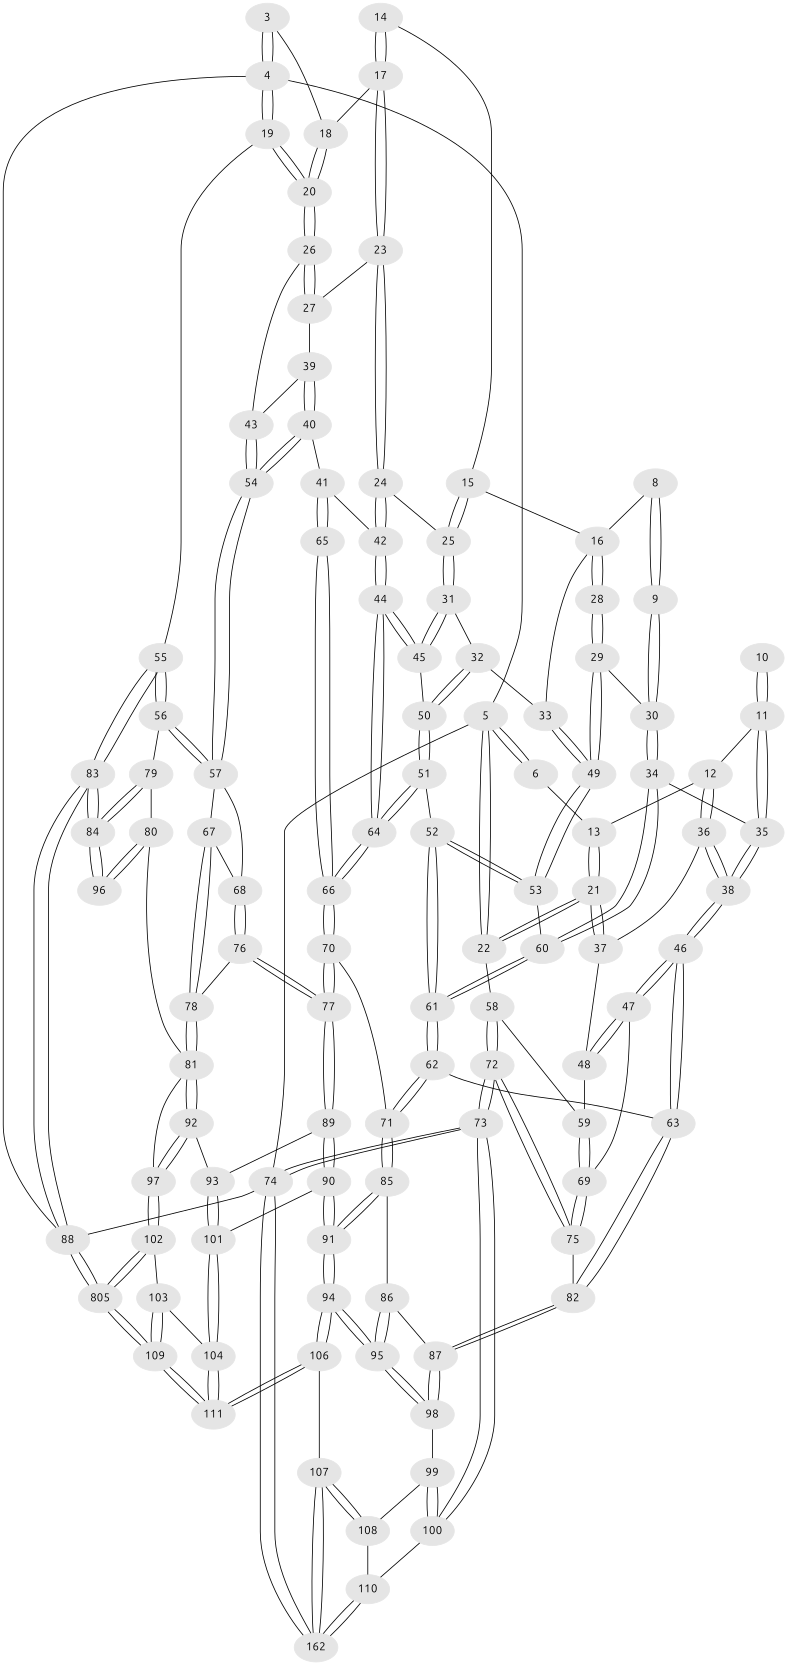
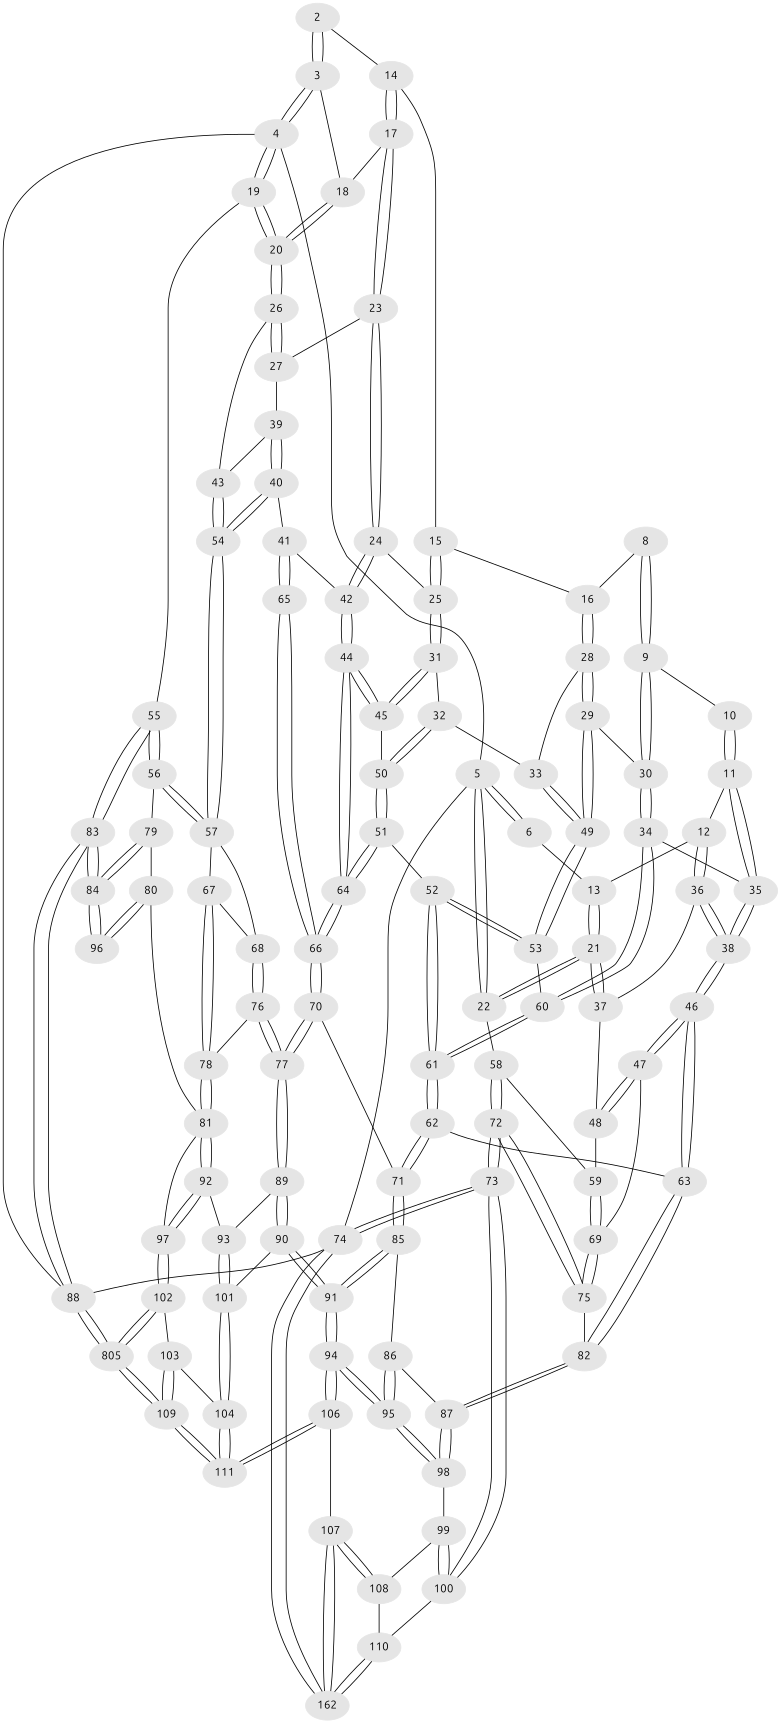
node "2": added
edge "16" -- "33": now "28" -- "33"
edge "9" -- "10": added
